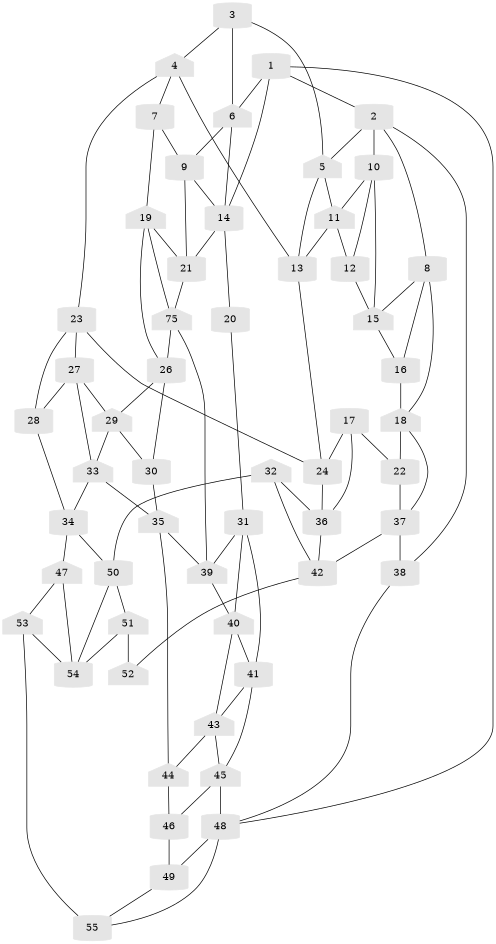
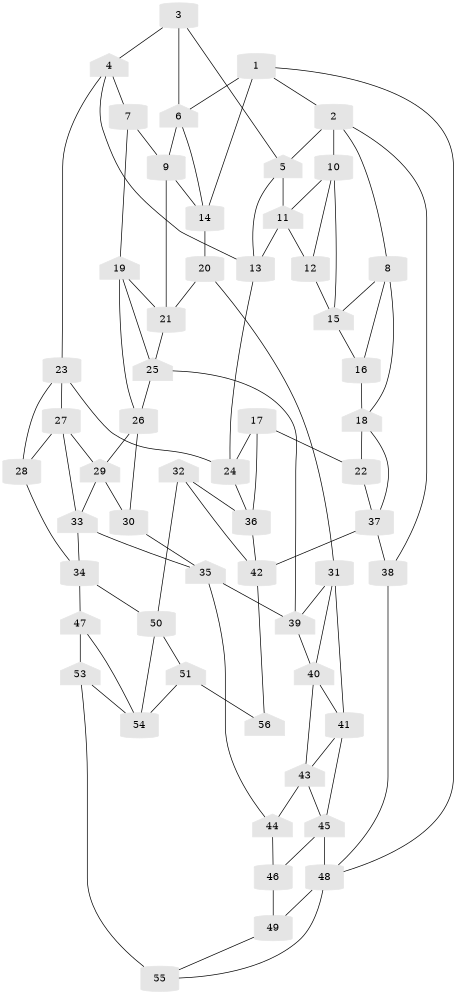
edge "14" -- "21": now "20" -- "21"
node "75": label "75" -> "25"
node "52": label "52" -> "56"
